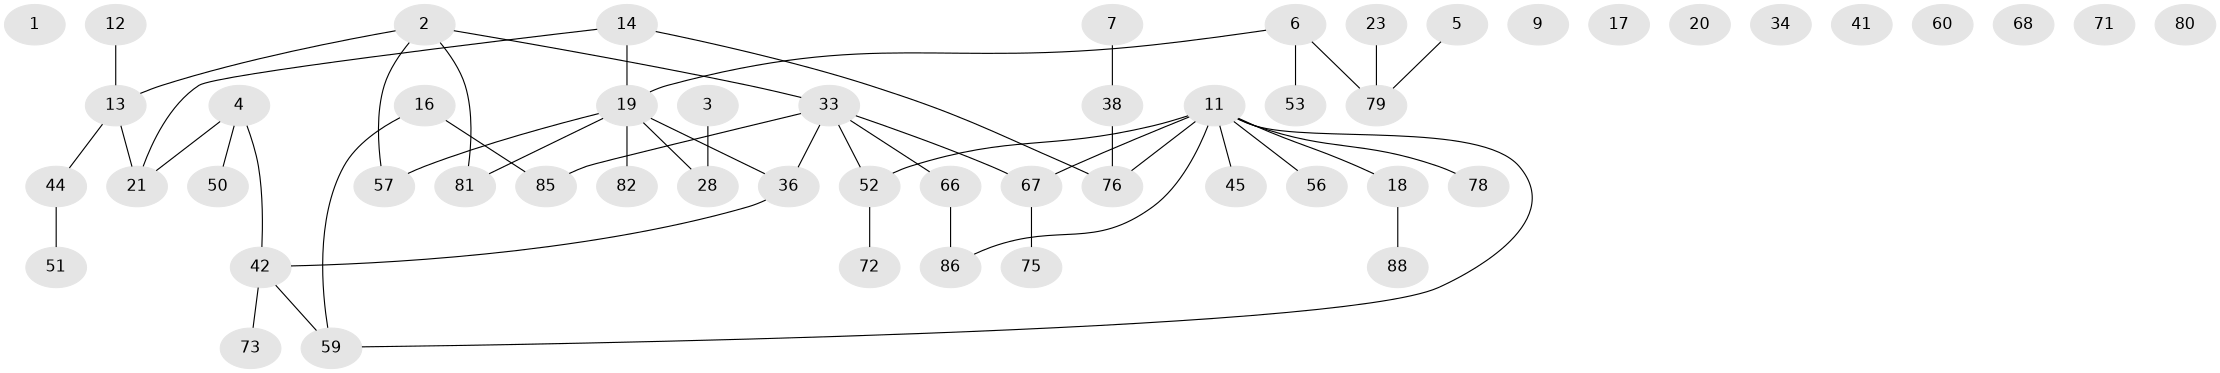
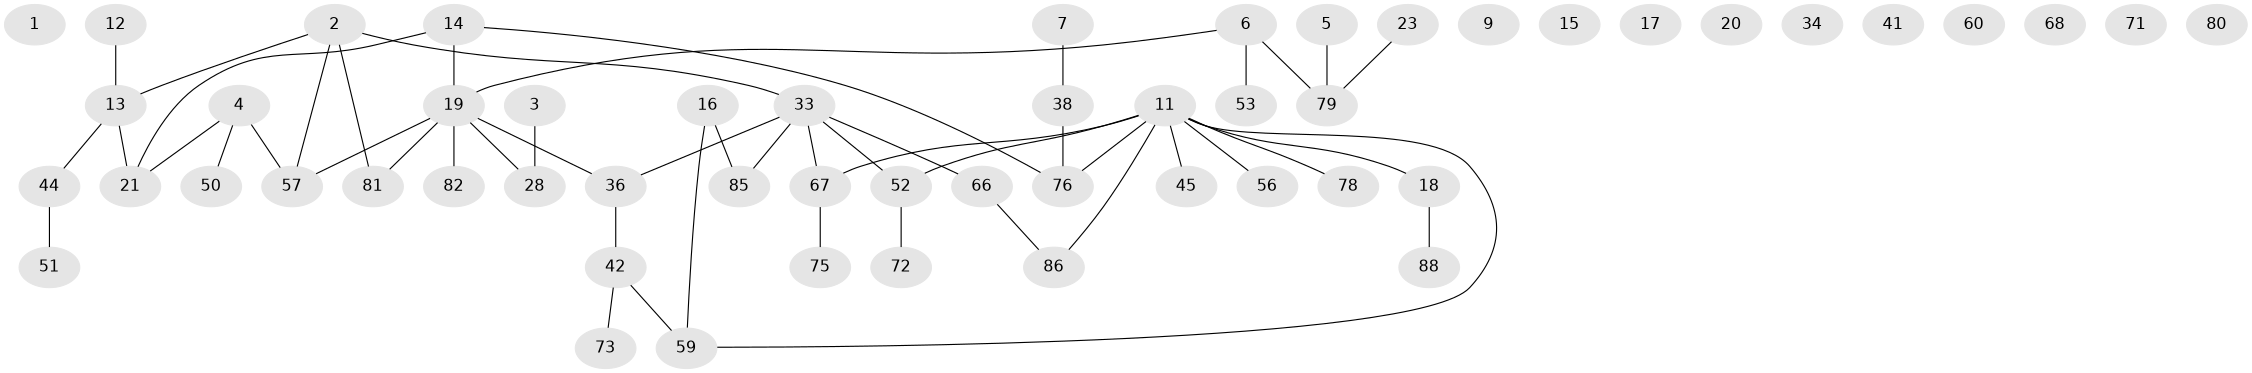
node "15": added
edge "4" -- "42": now "4" -- "57"
